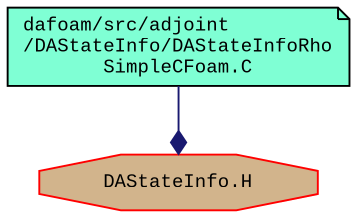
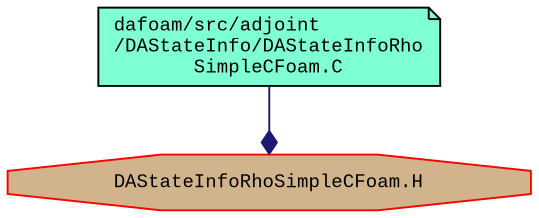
node "DAStateInfo.H": label "DAStateInfo.H" -> "DAStateInfoRhoSimpleCFoam.H"
